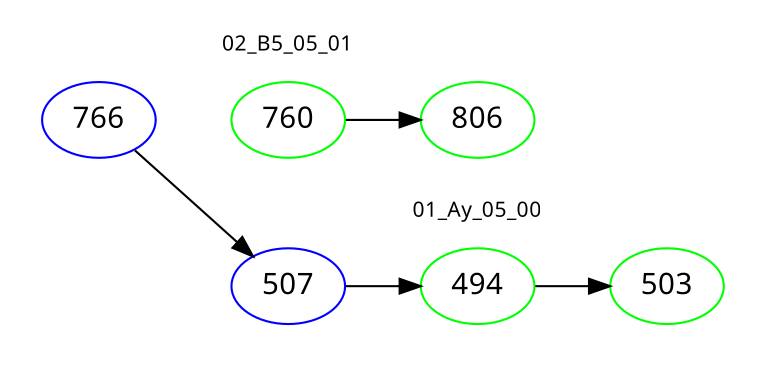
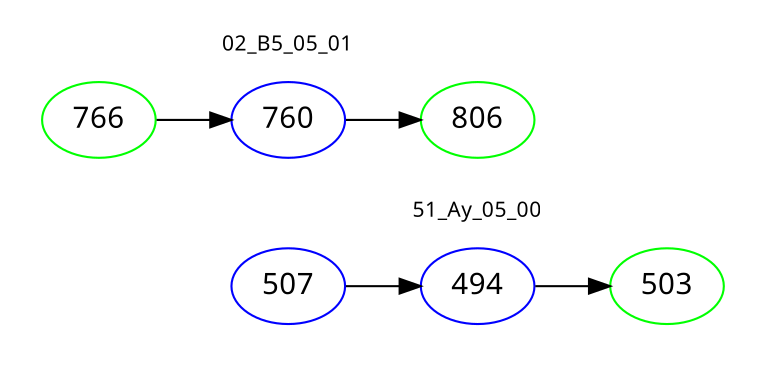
node "766": color blue -> green
node "760": color green -> blue
edge "766" -> "507": now "766" -> "760"
cluster "01_Ay_05_00": label "01_Ay_05_00" -> "51_Ay_05_00"
node "494": color green -> blue
